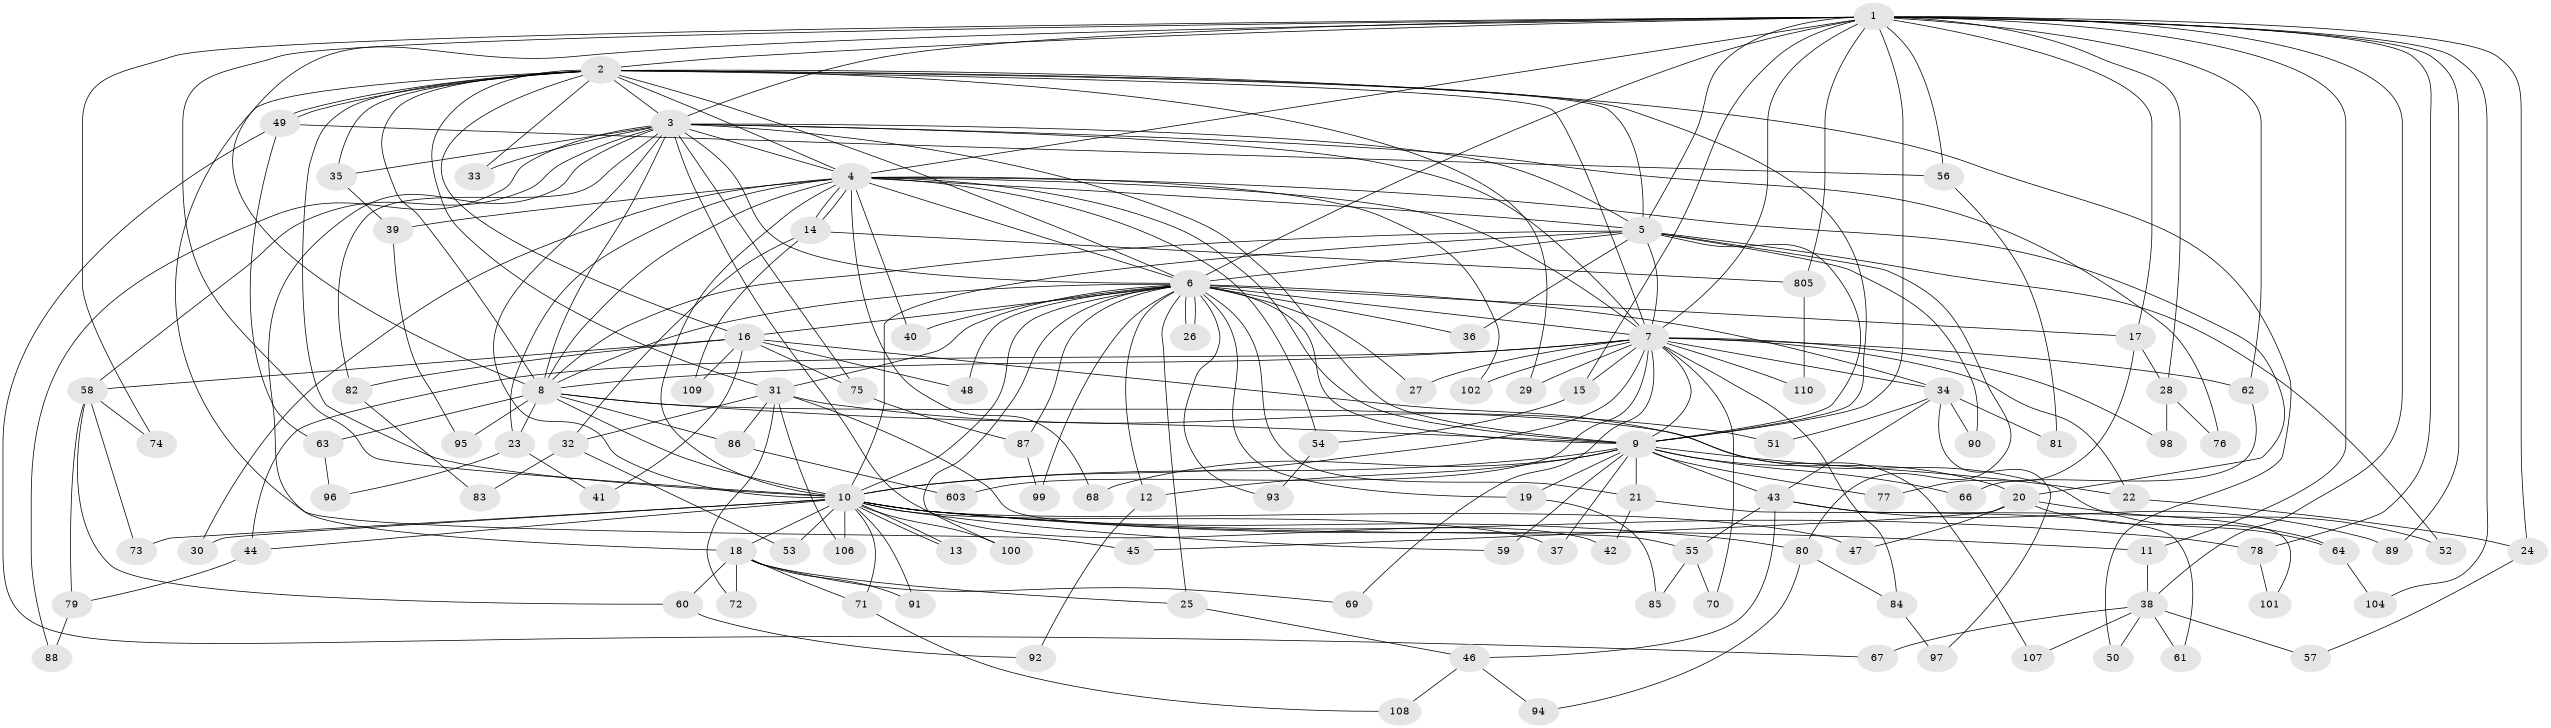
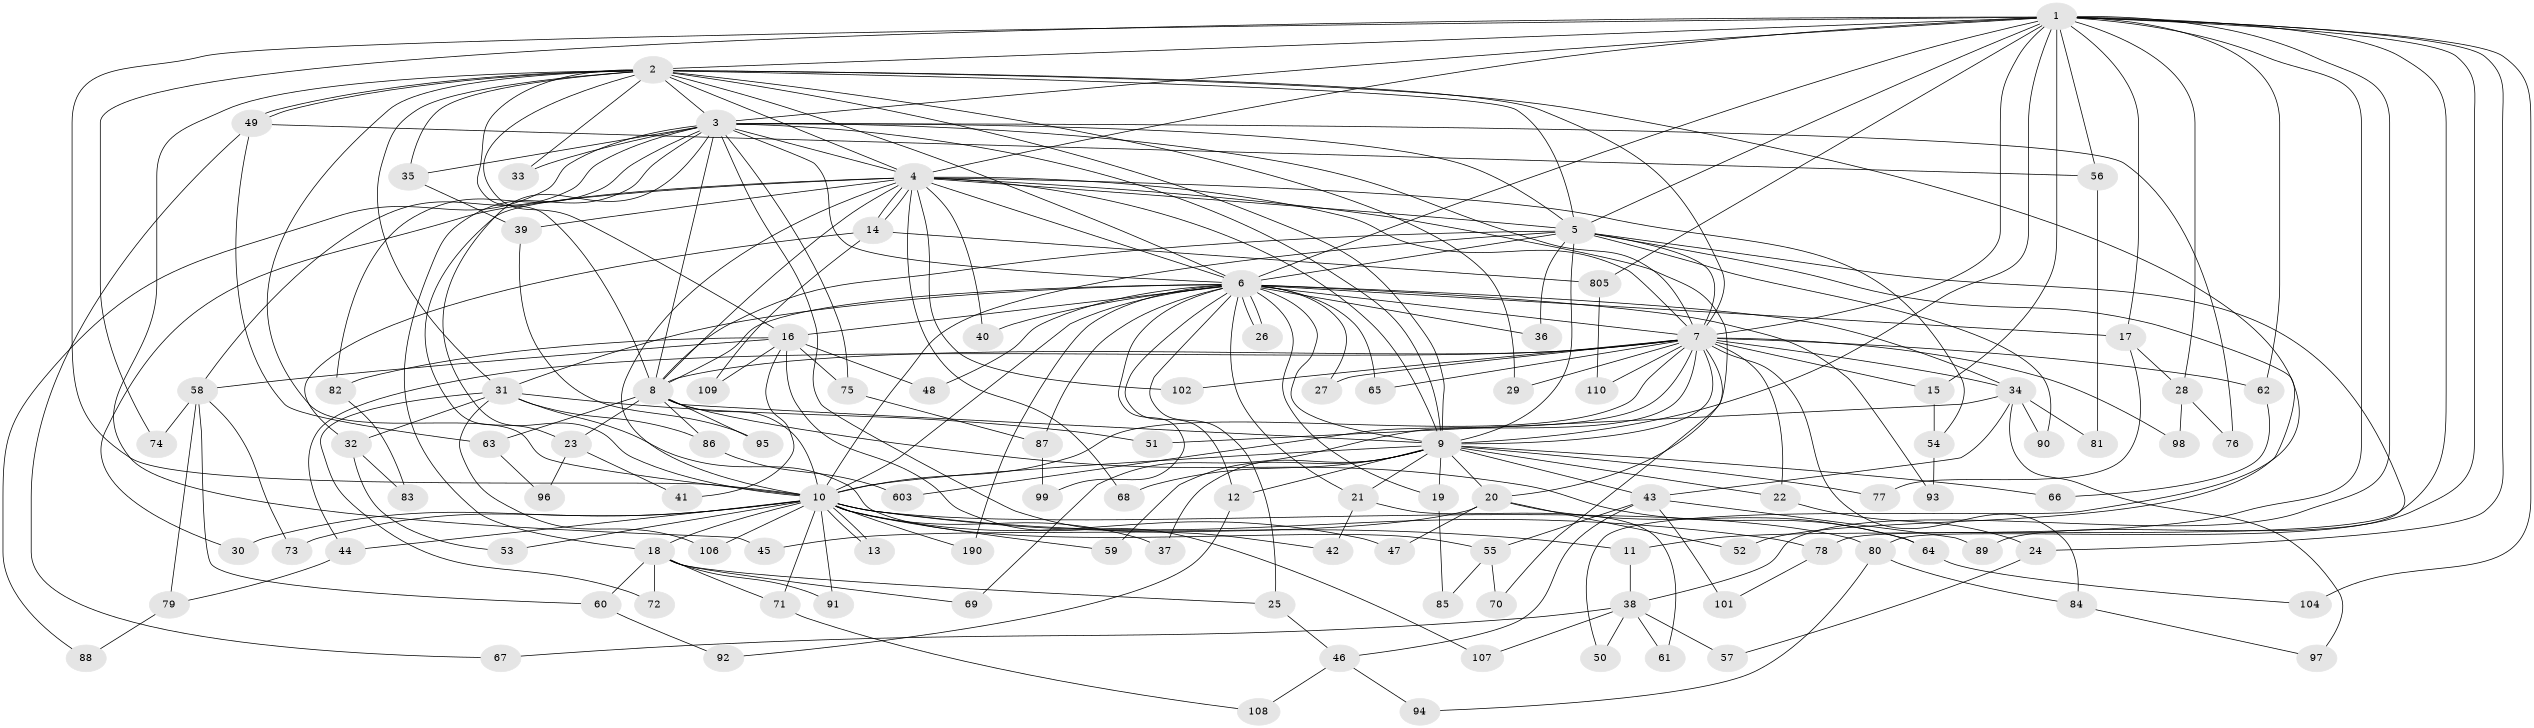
edge "1" -- "8": removed
node "65": added
node "100": label "100" -> "190"
